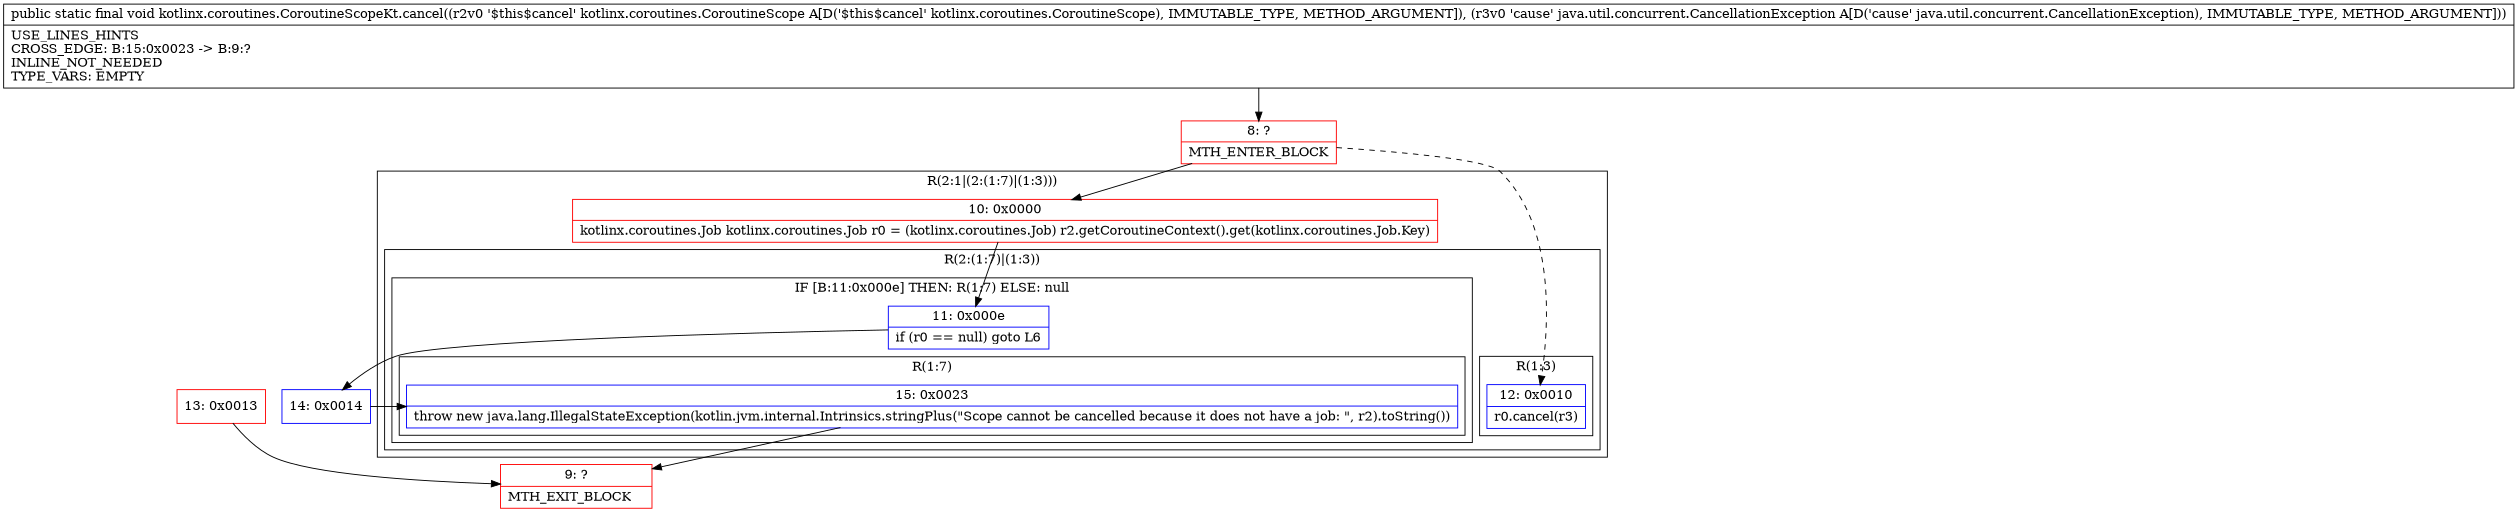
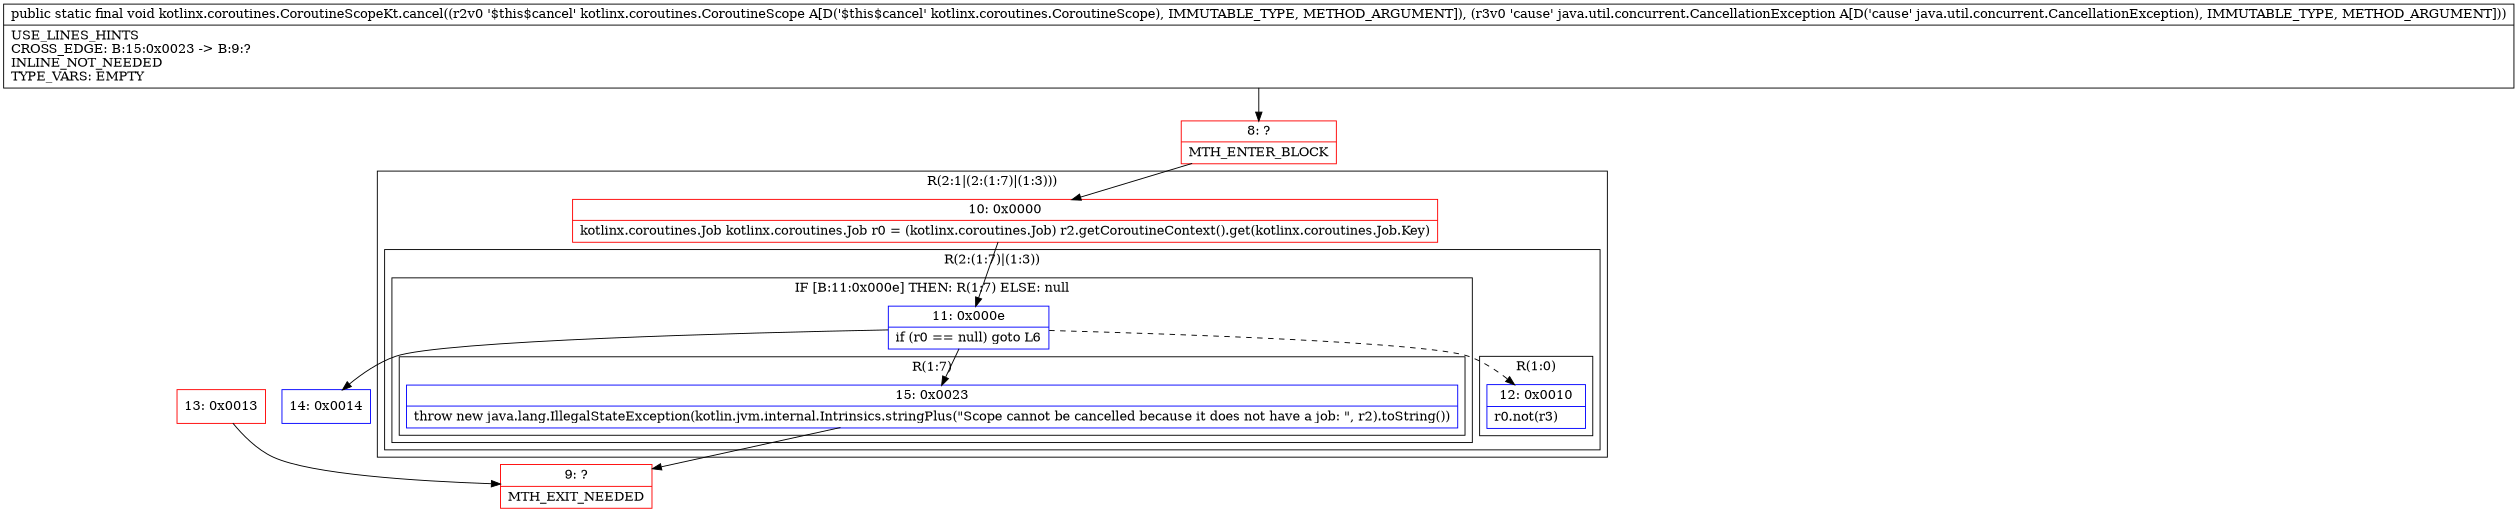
edge "8: ?" -> "12: 0x0010": now "11: 0x000e" -> "12: 0x0010"
cluster "R(1:3)": label "R(1:3)" -> "R(1:0)"
edge "14: 0x0014" -> "15: 0x0023": now "11: 0x000e" -> "15: 0x0023"
node "12: 0x0010": text "r0.cancel(r3)" -> "r0.not(r3)"
node "9: ?": text "MTH_EXIT_BLOCK" -> "MTH_EXIT_NEEDED"
